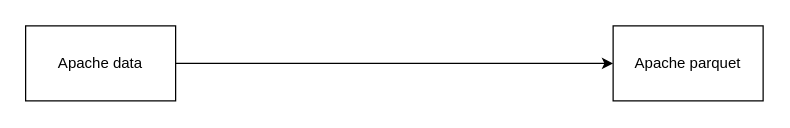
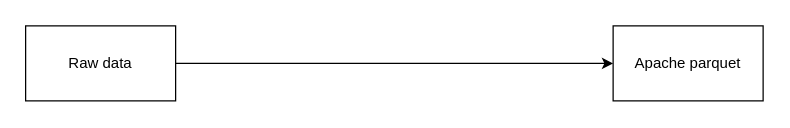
node "Apache data": label "Apache data" -> "Raw data"
